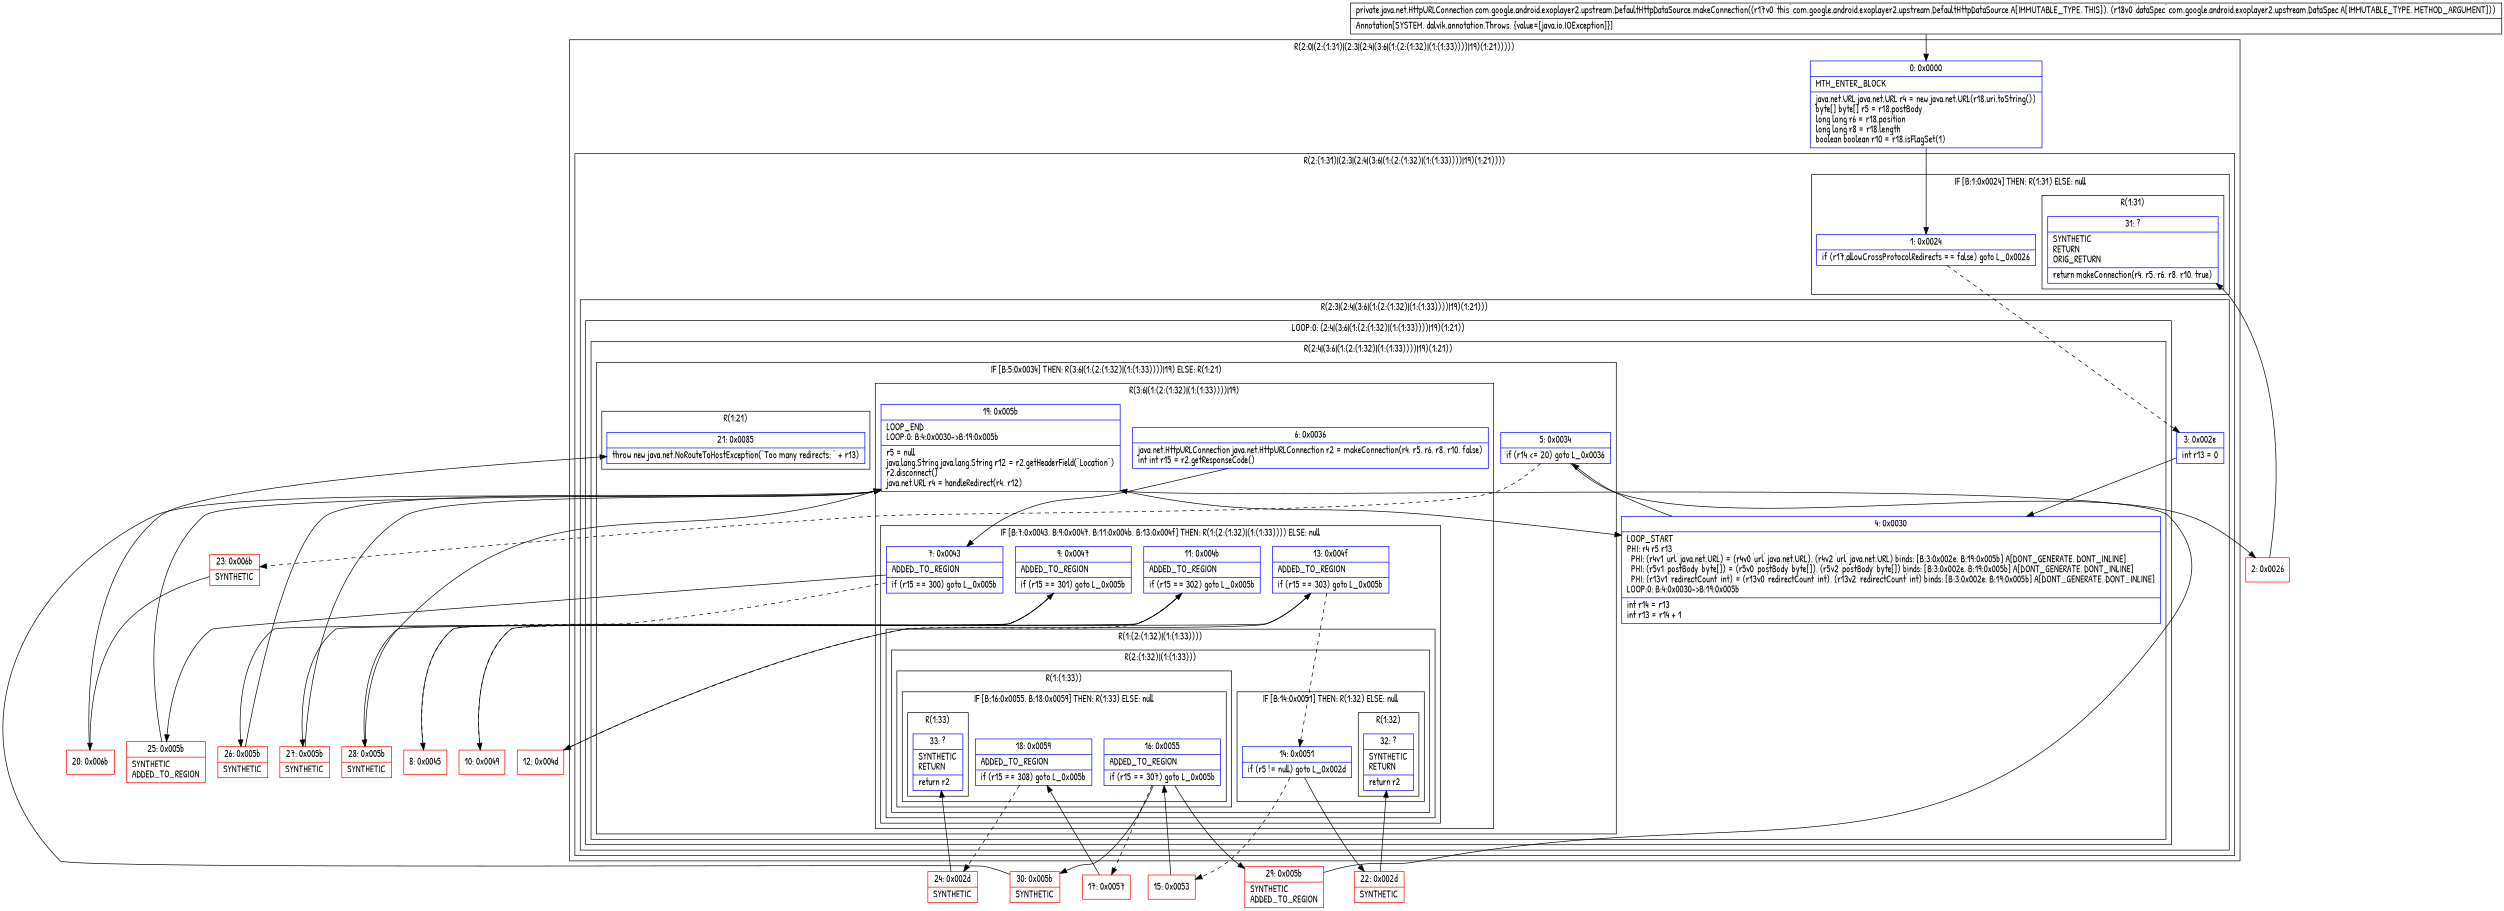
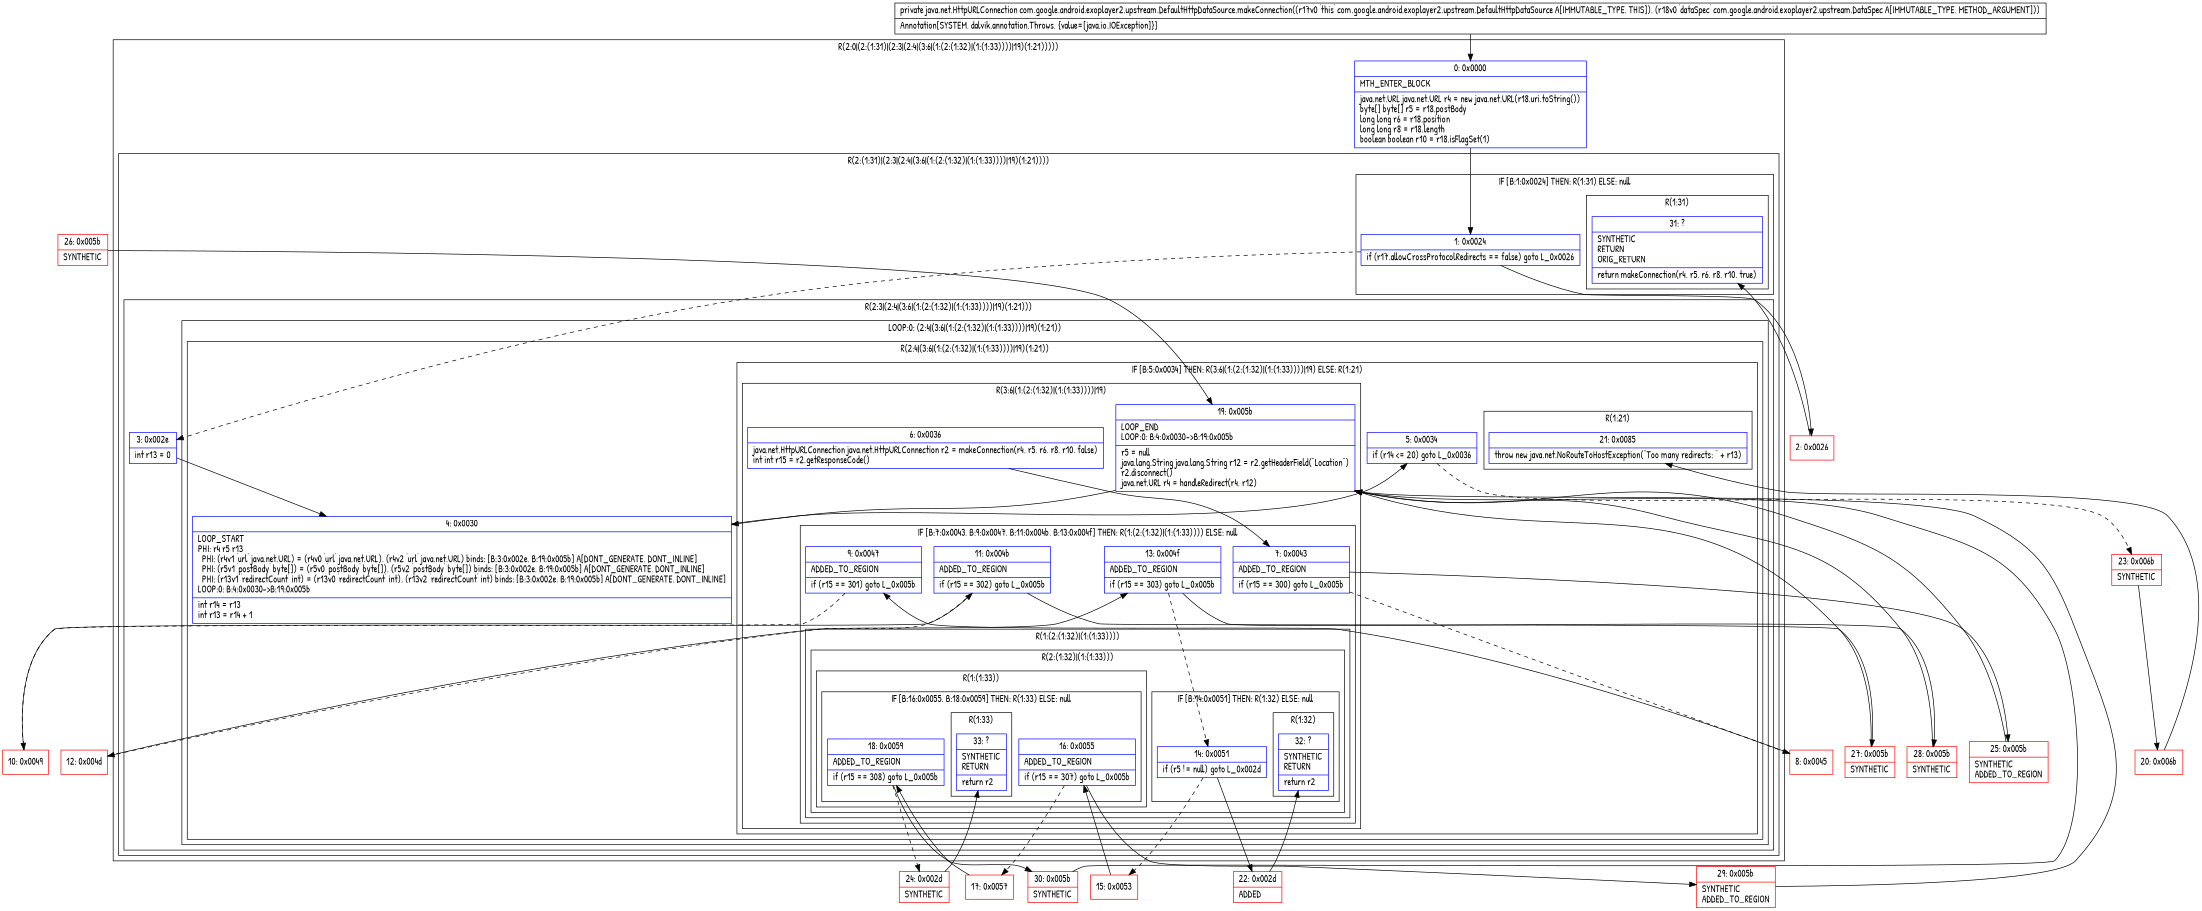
edge "5: 0x0034" -> "2: 0x0026": now "1: 0x0024" -> "2: 0x0026"
edge "9: 0x0047" -> "26: 0x005b": removed
edge "16: 0x0055" -> "30: 0x005b": now "18: 0x0059" -> "30: 0x005b"
node "22: 0x002d": text "SYNTHETIC" -> "ADDED"
